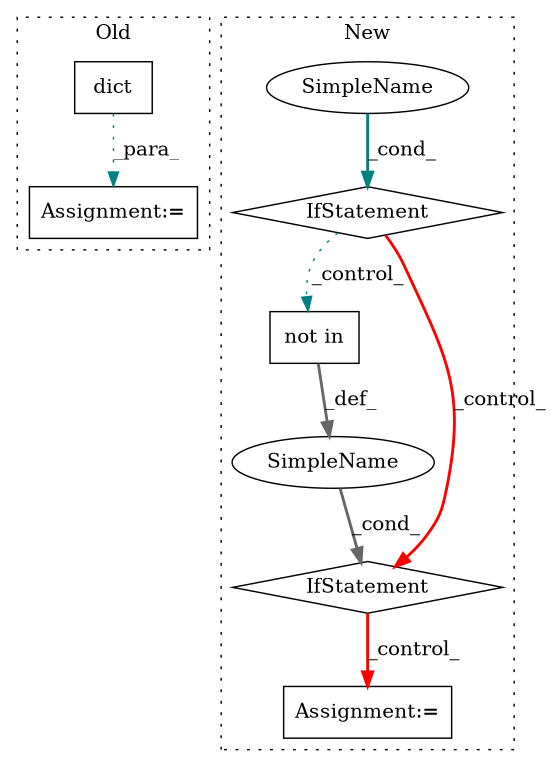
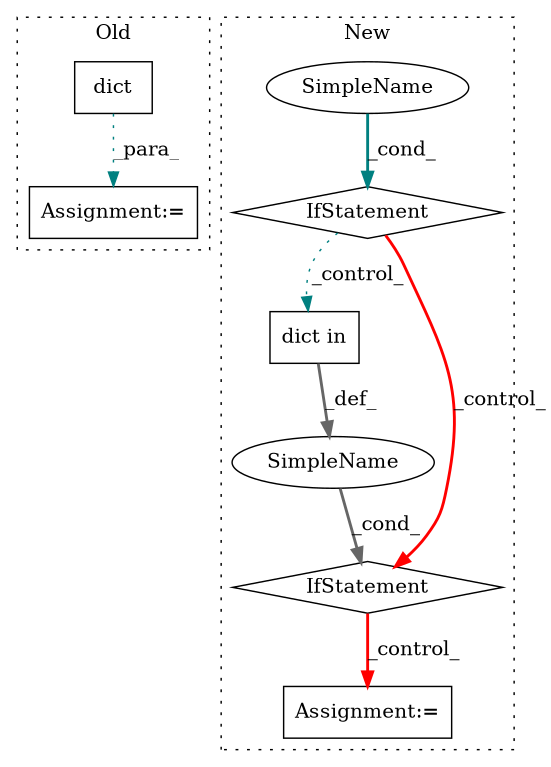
node "not in": label "not in" -> "dict in"
